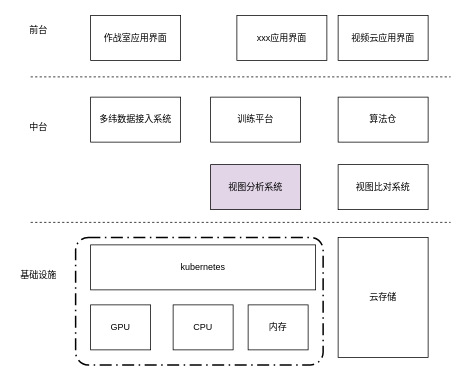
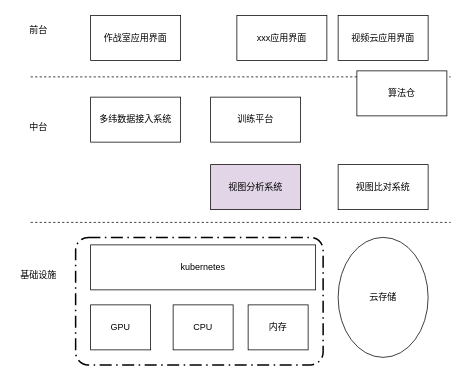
node "算法仓": moved (383, 120) -> (402, 93)
node "云存储": shape rectangle -> ellipse
